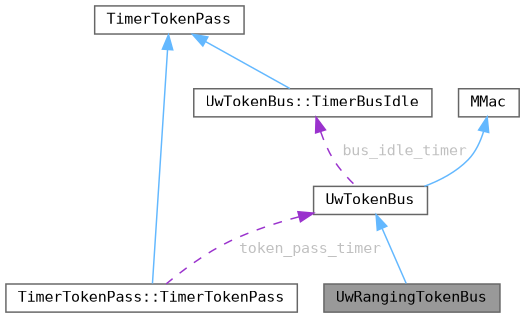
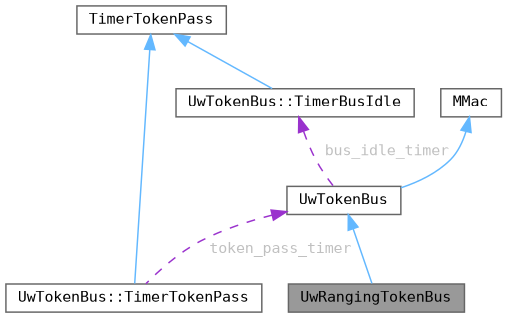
node "TimerTokenPass::TimerTokenPass": label "TimerTokenPass::TimerTokenPass" -> "UwTokenBus::TimerTokenPass"
